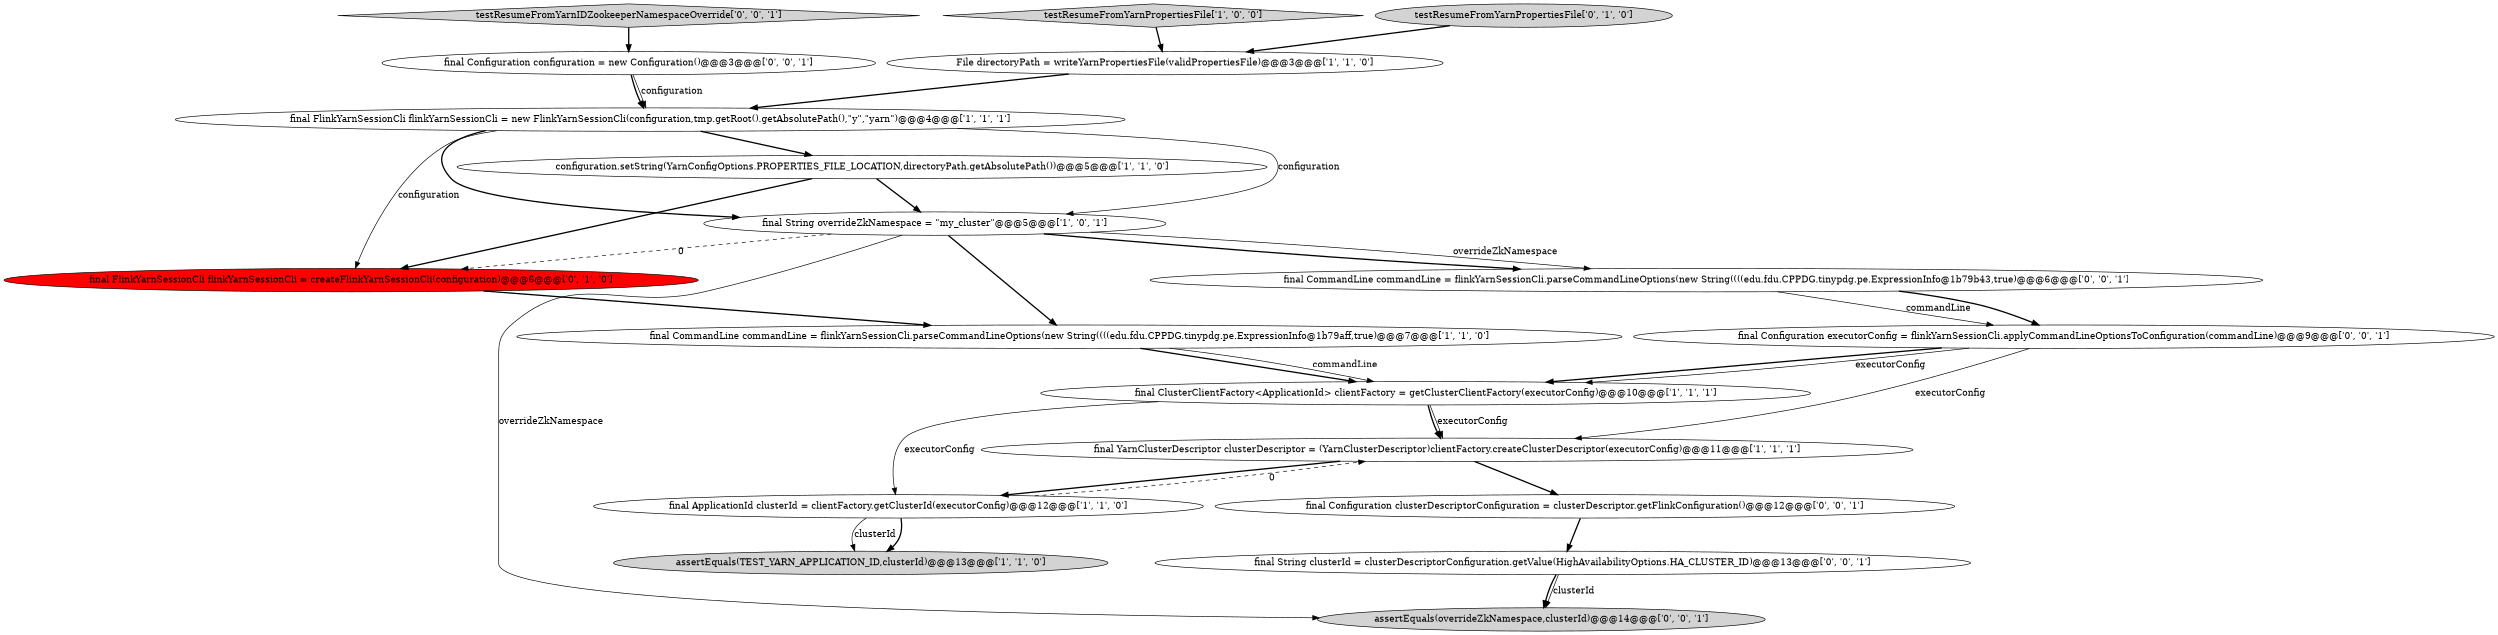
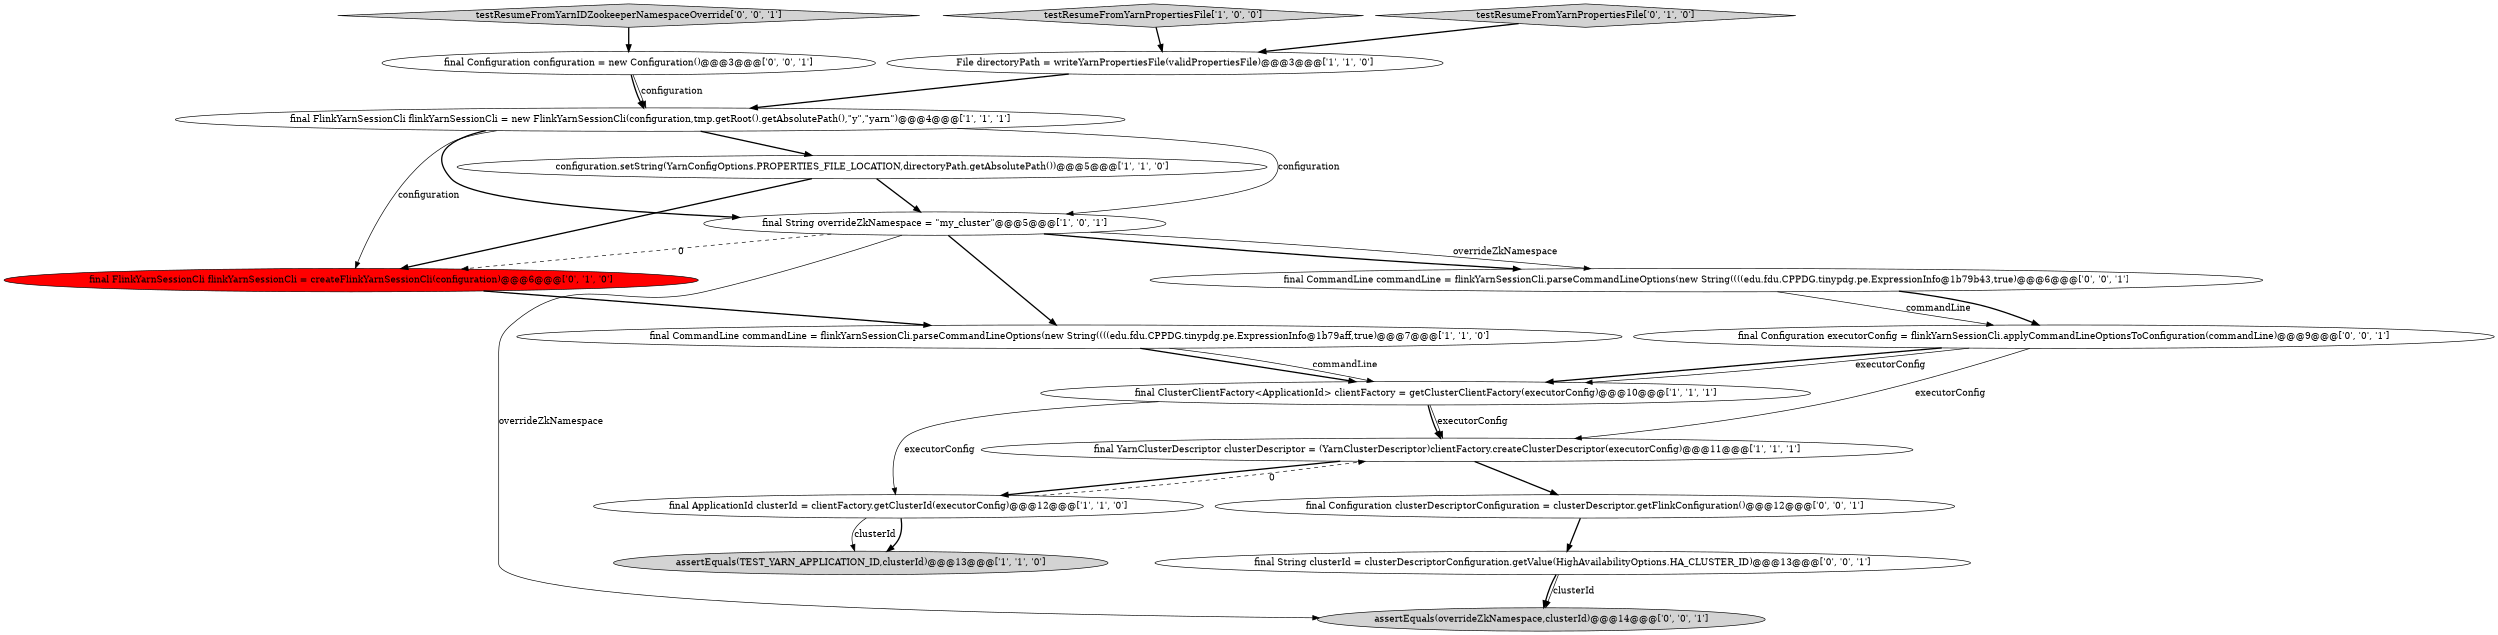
node "testResumeFromYarnPropertiesFile['0', '1', '0']": shape ellipse -> diamond
